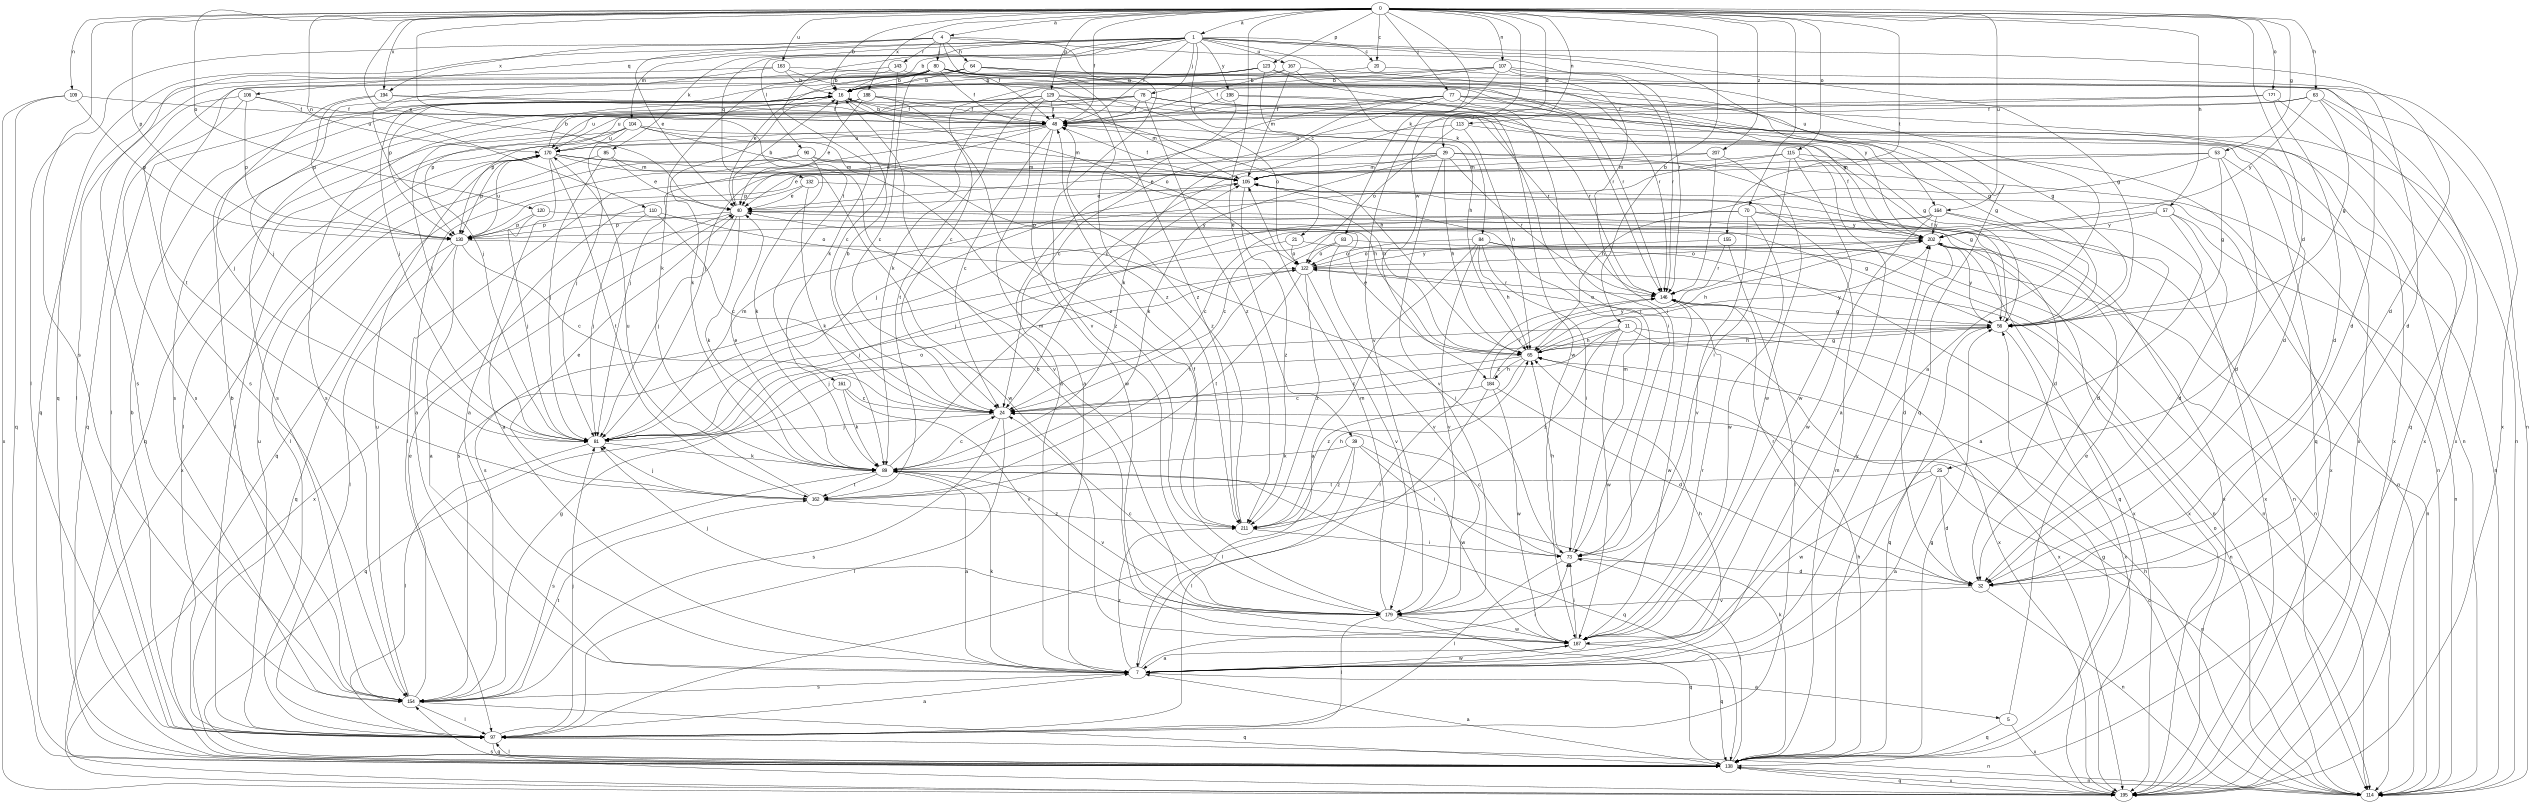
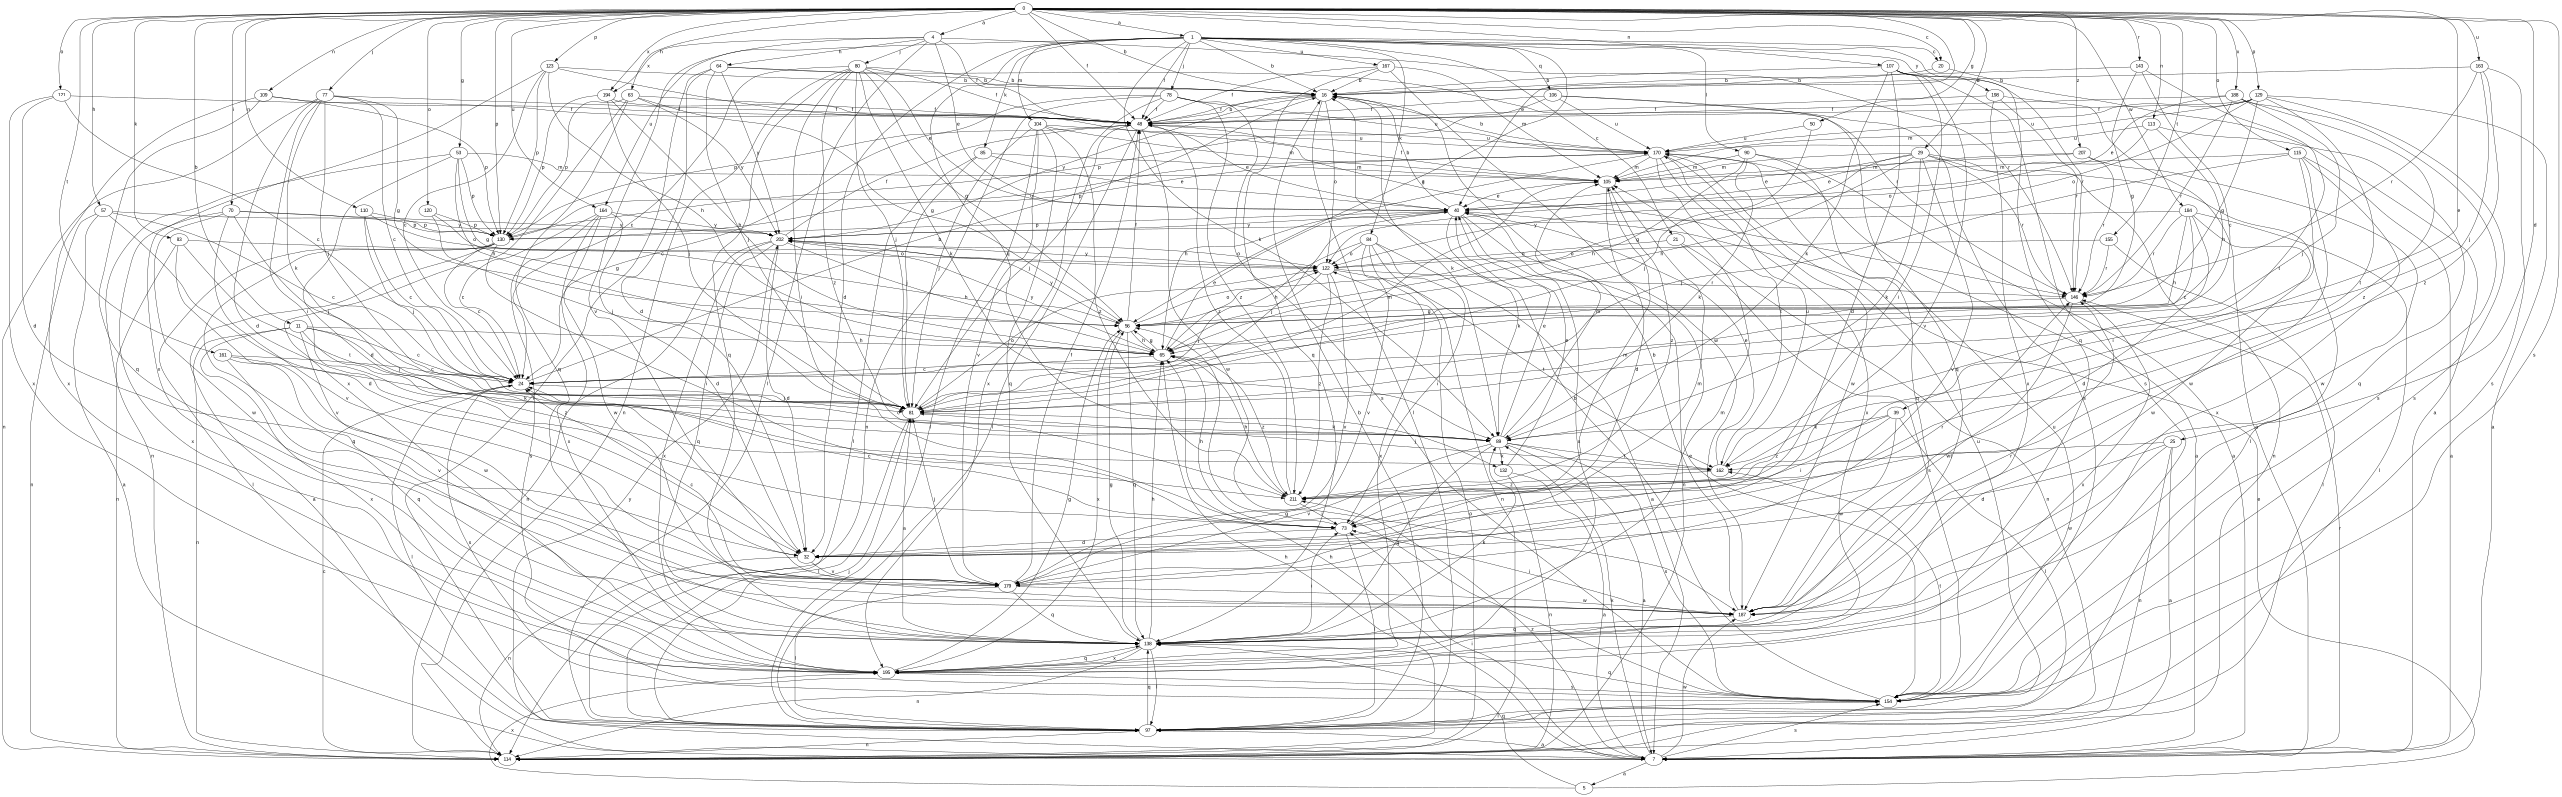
edge "4" -> "143": now "0" -> "143"
node "50": added
edge "132" -> "89": reversed
edge "65" -> "184": reversed
edge "187" -> "7": removed, label "a"
edge "138" -> "7": now "138" -> "81"
